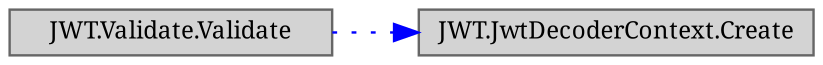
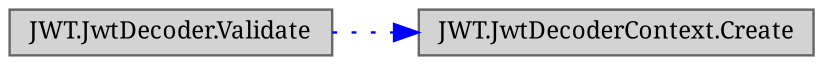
node "JWT.Validate.Validate": label "JWT.Validate.Validate" -> "JWT.JwtDecoder.Validate"
